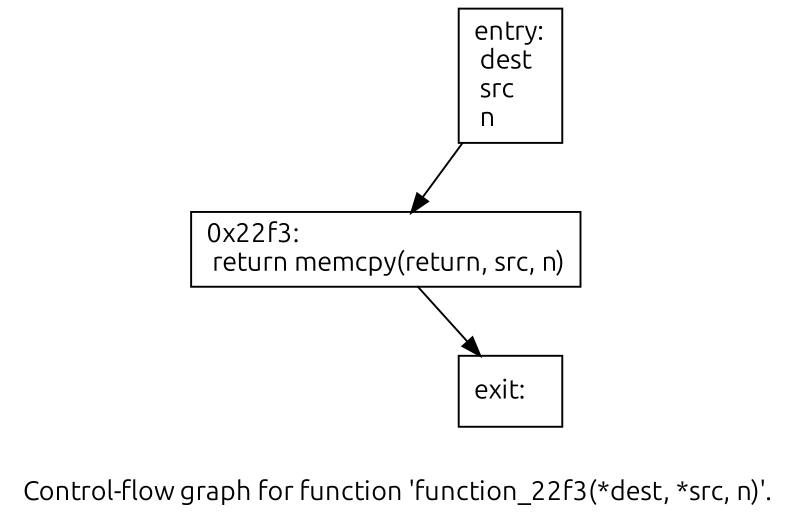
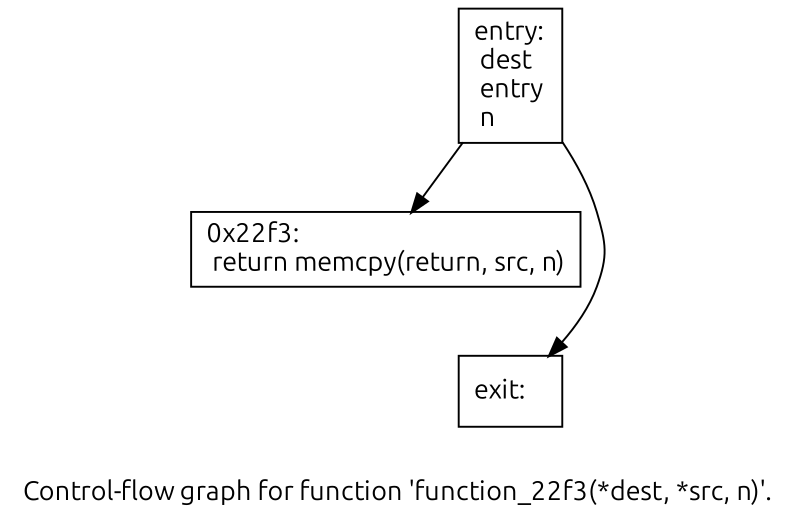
node "entry:": text "src" -> "entry"
edge "0x22f3:" -> "exit:": now "entry:" -> "exit:"
